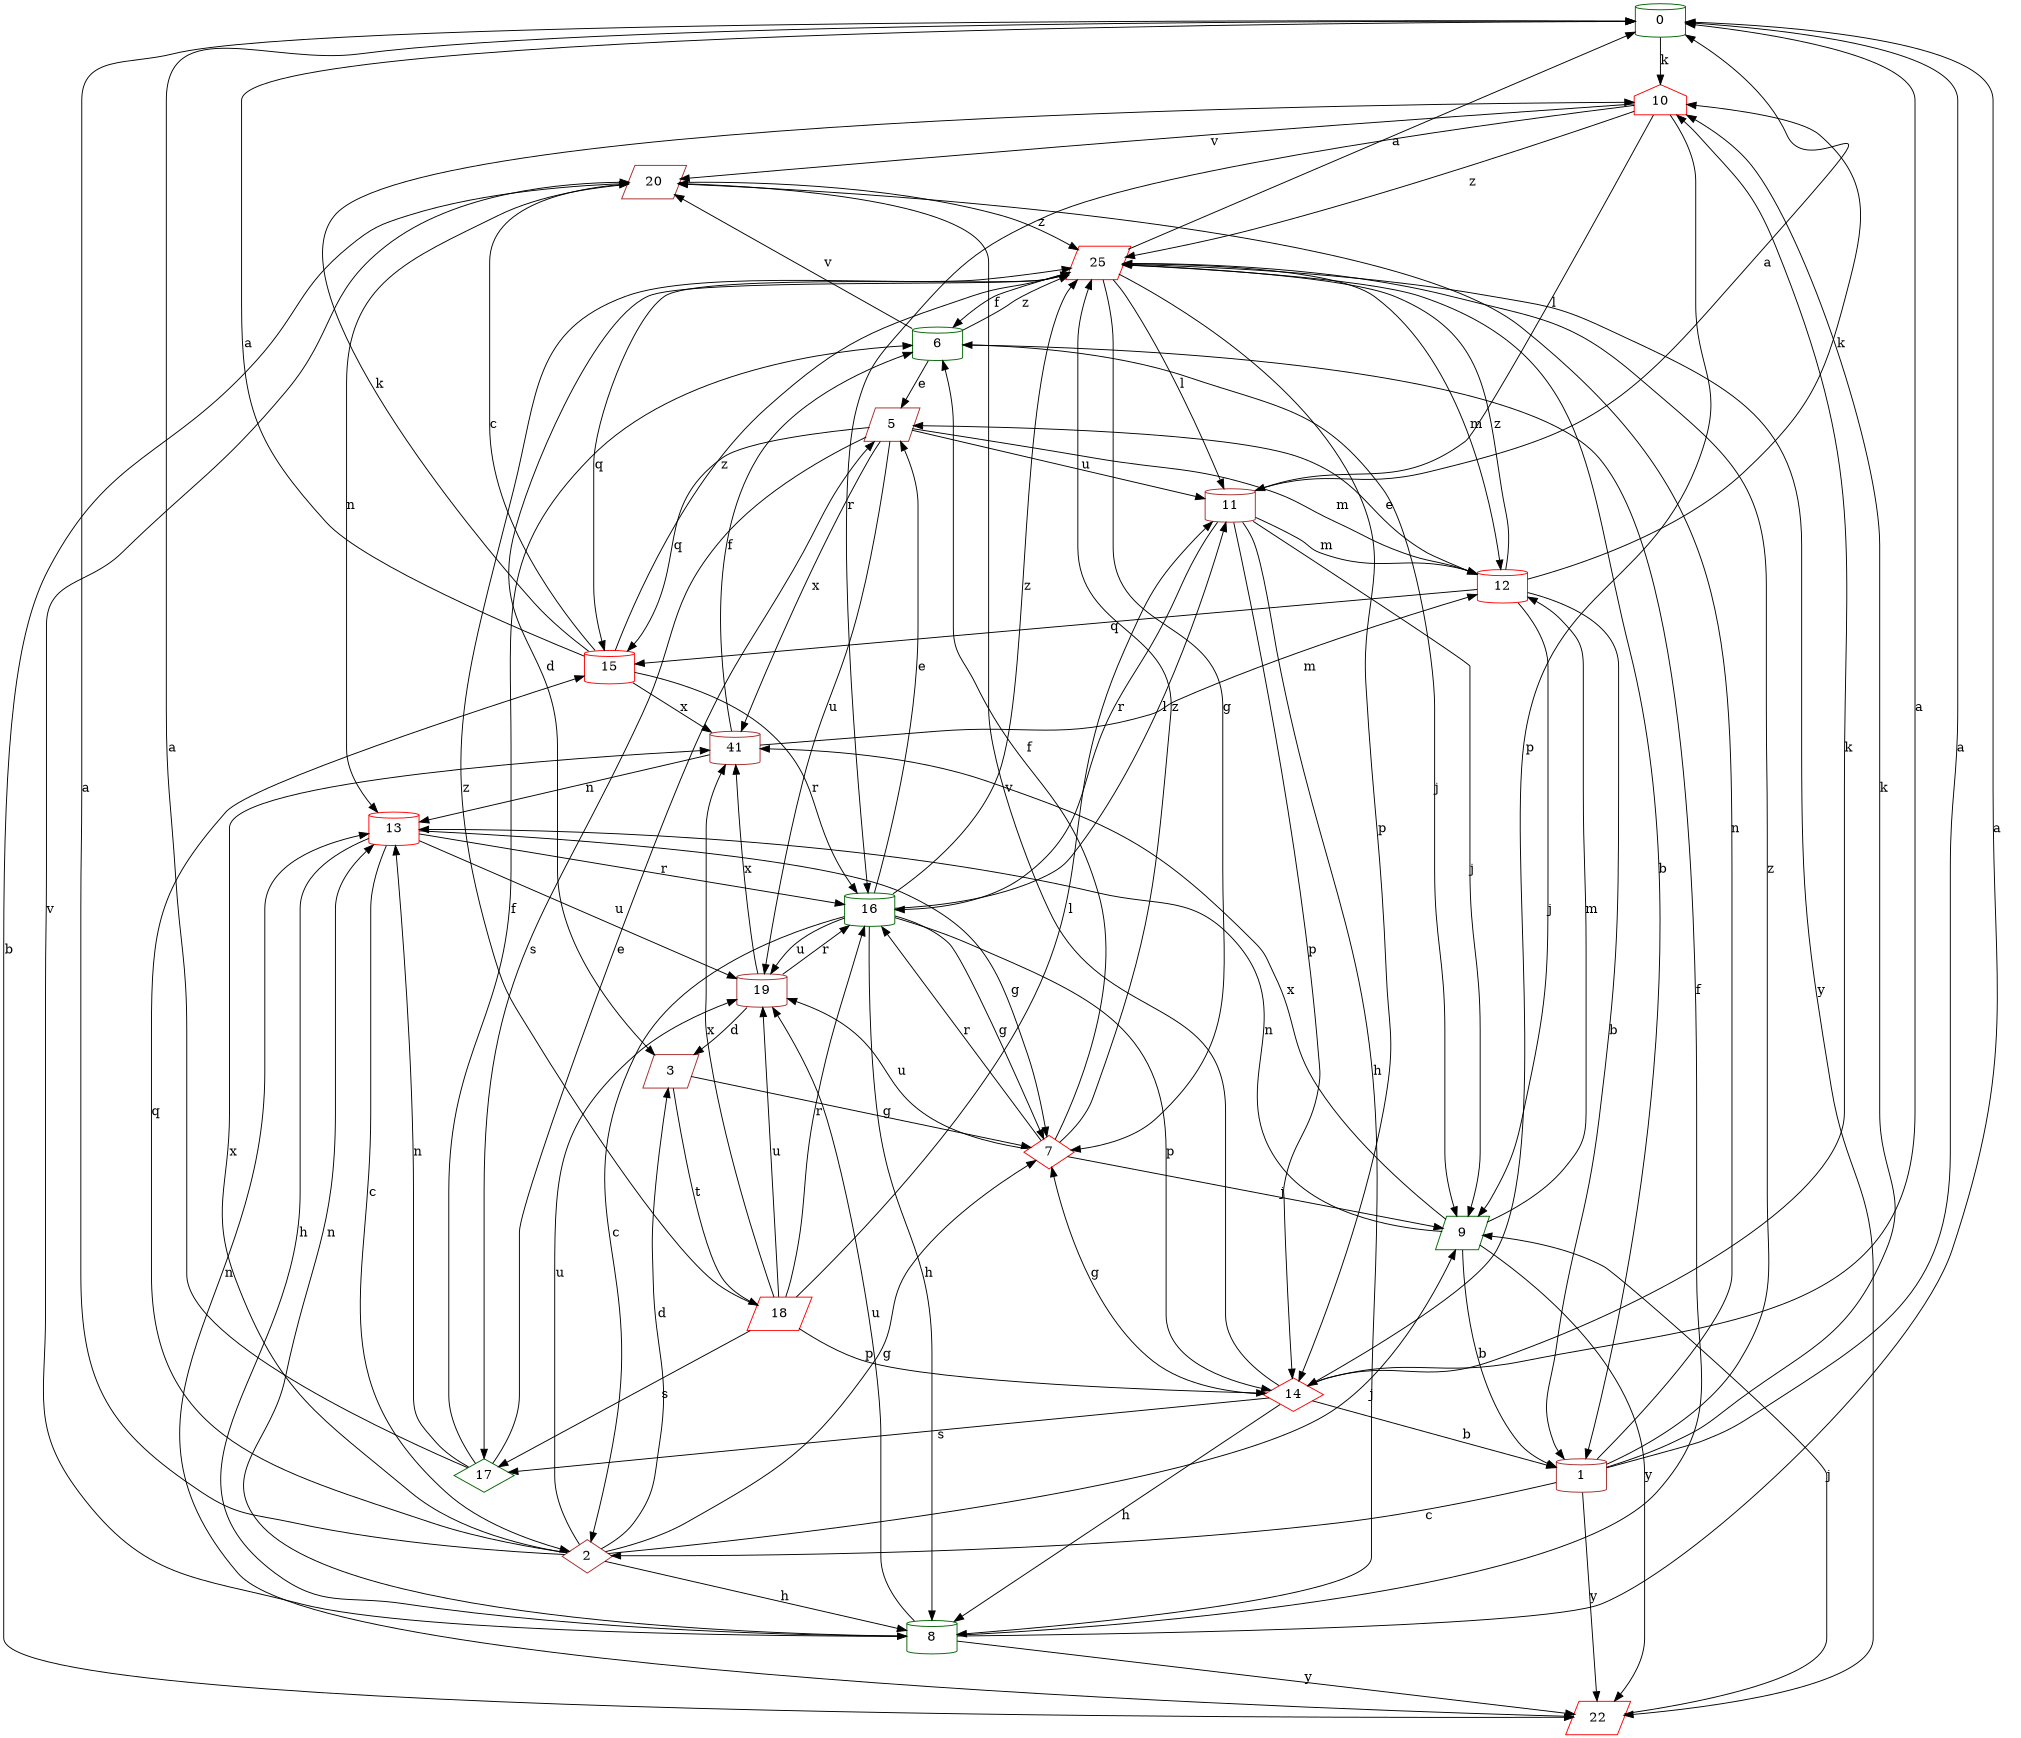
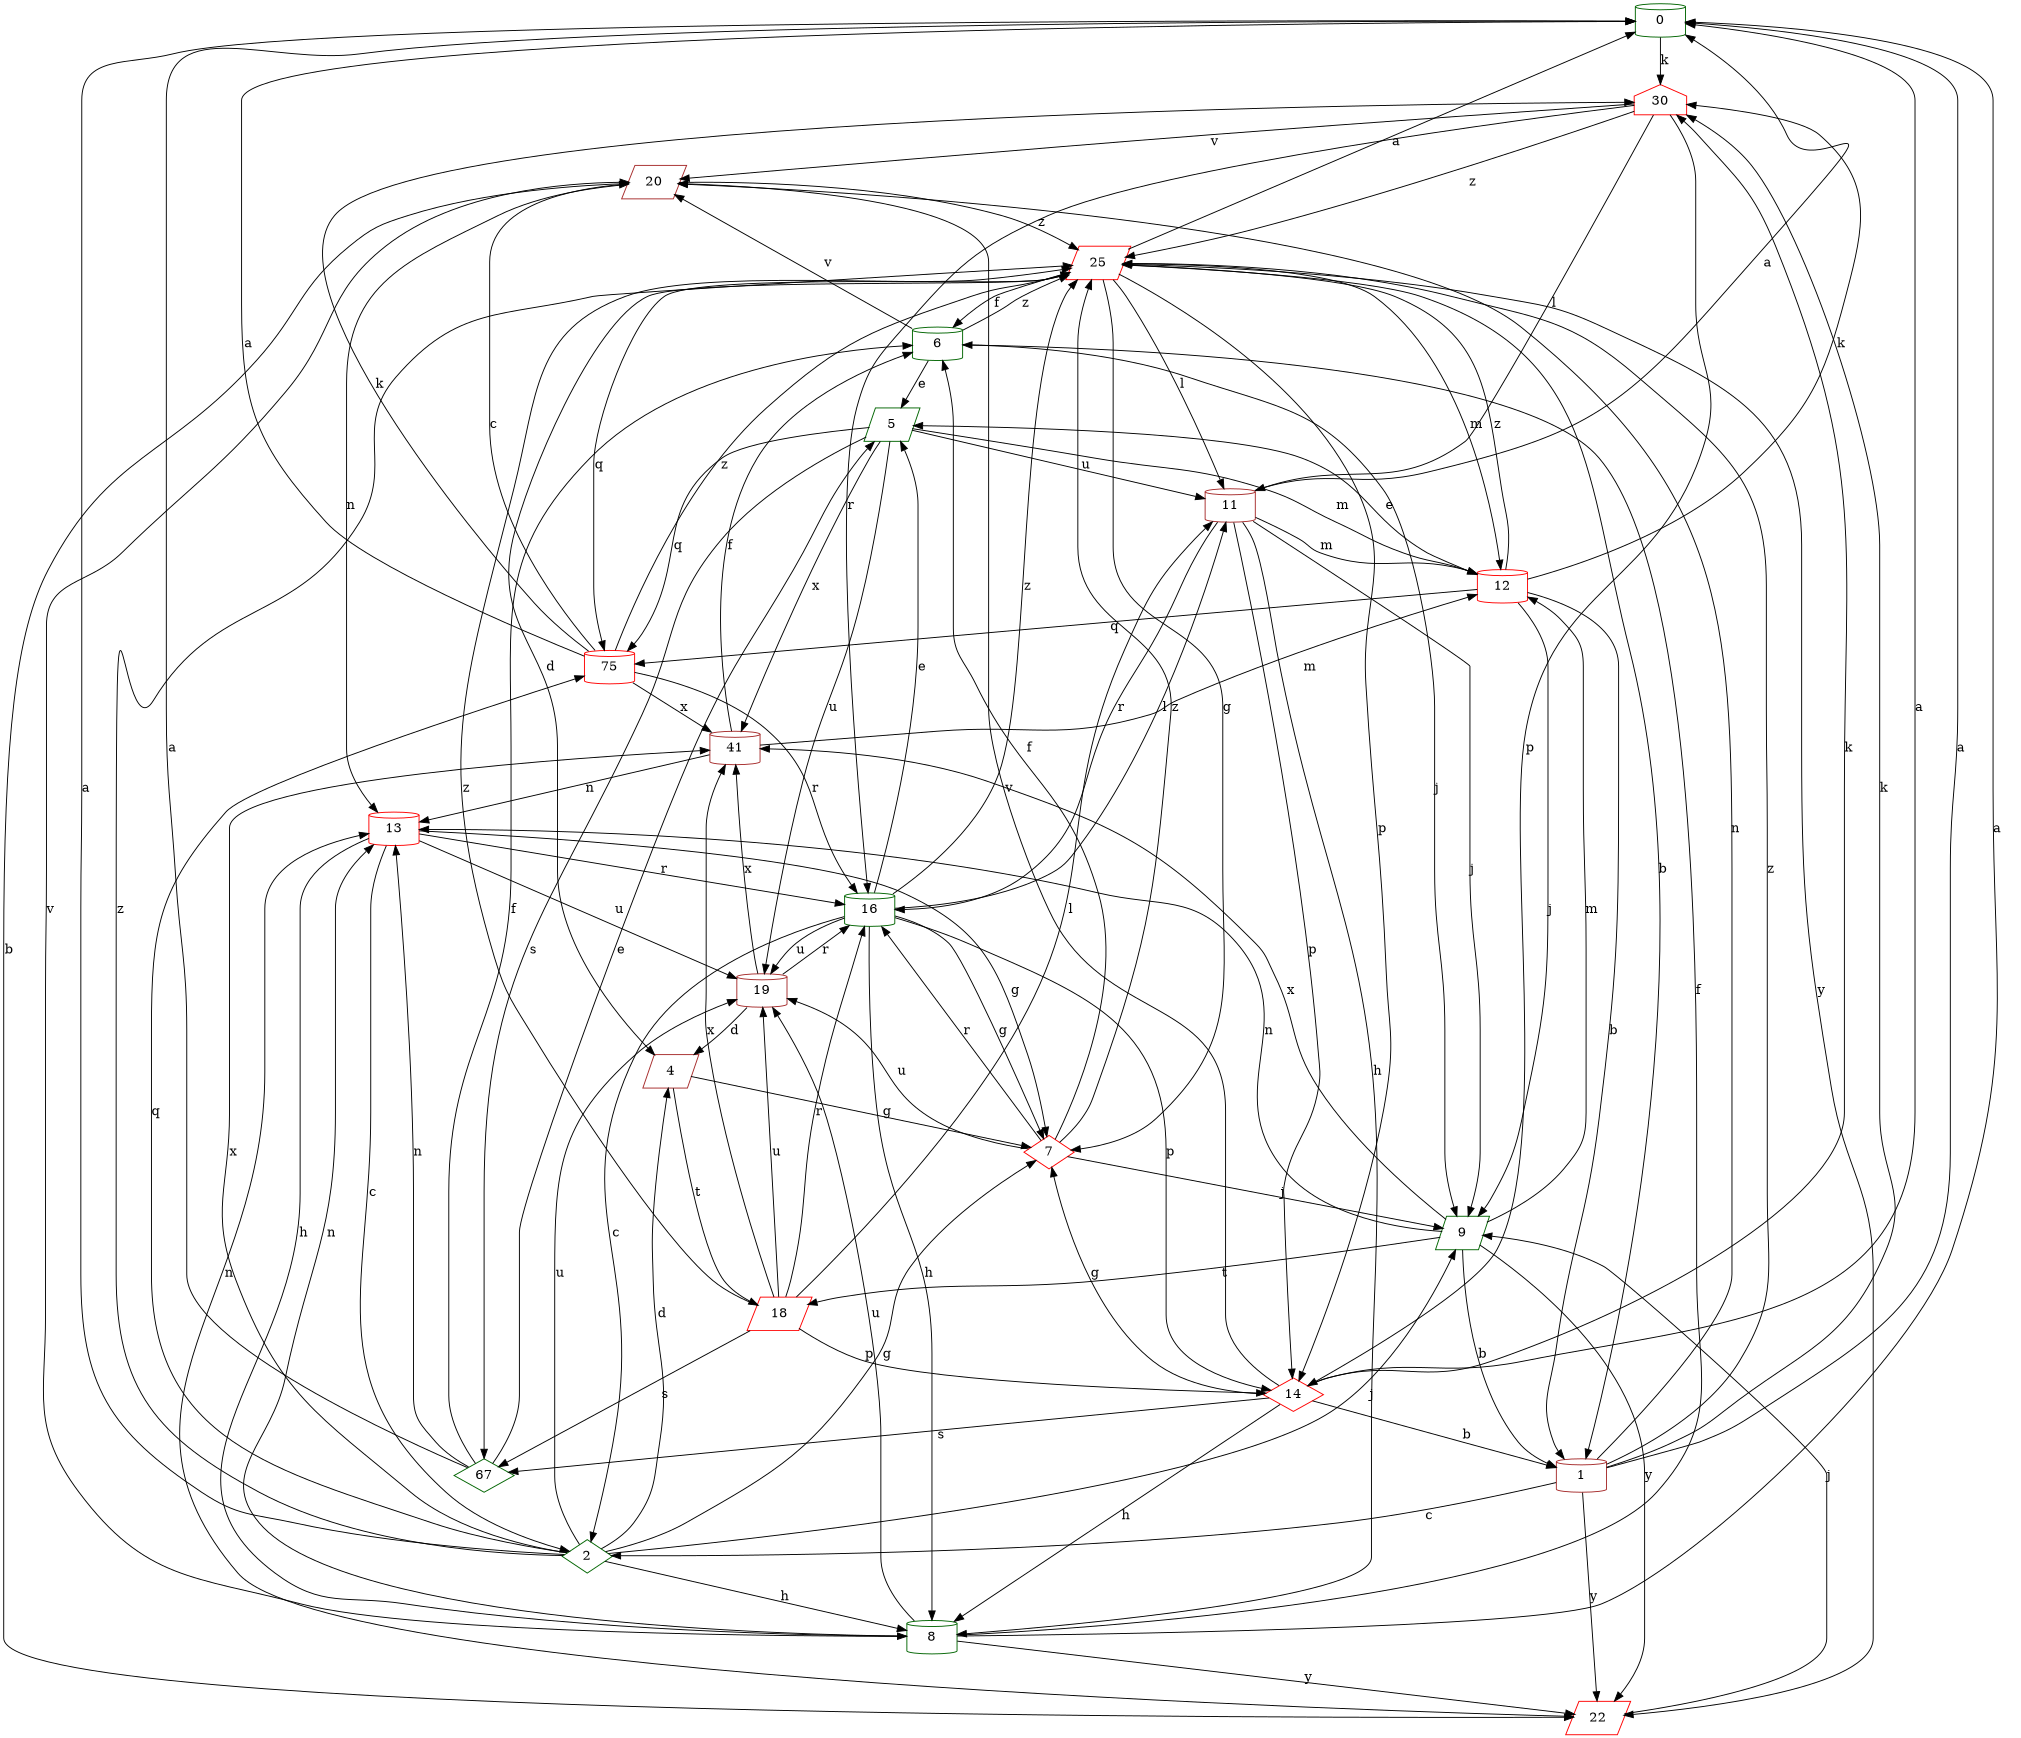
node "10": label "10" -> "30"
node "5": color brown -> darkgreen
edge "2" -> "25": added, label "z"
node "15": label "15" -> "75"
node "3": label "3" -> "4"
edge "9" -> "18": added, label "t"
node "17": label "17" -> "67"
node "2": color brown -> darkgreen
